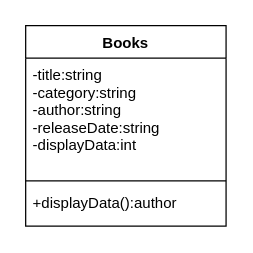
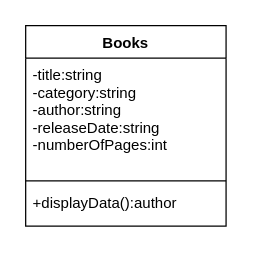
node "-title:string -category:string -author:string -releaseDate:string -displayData:int": label "-title:string -category:string -author:string -releaseDate:string -displayData:int" -> "-title:string -category:string -author:string -releaseDate:string -numberOfPages:int"
